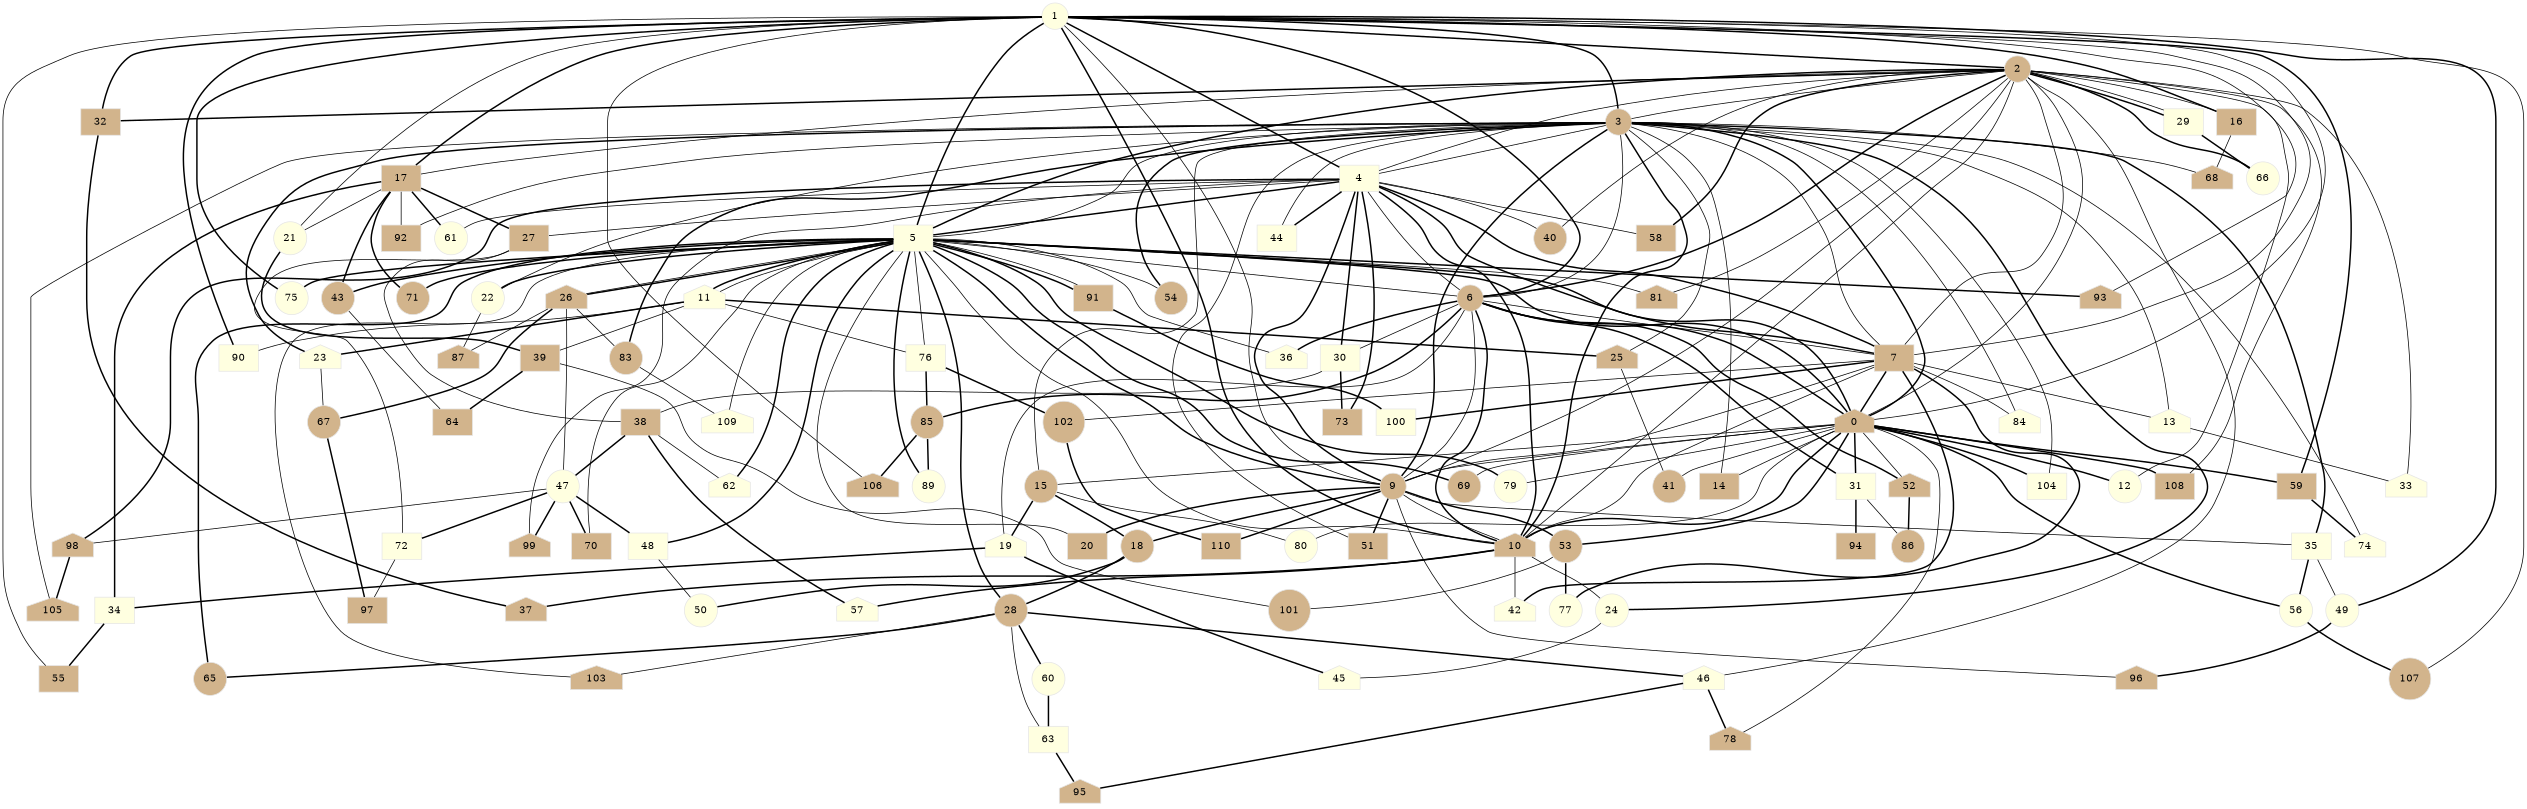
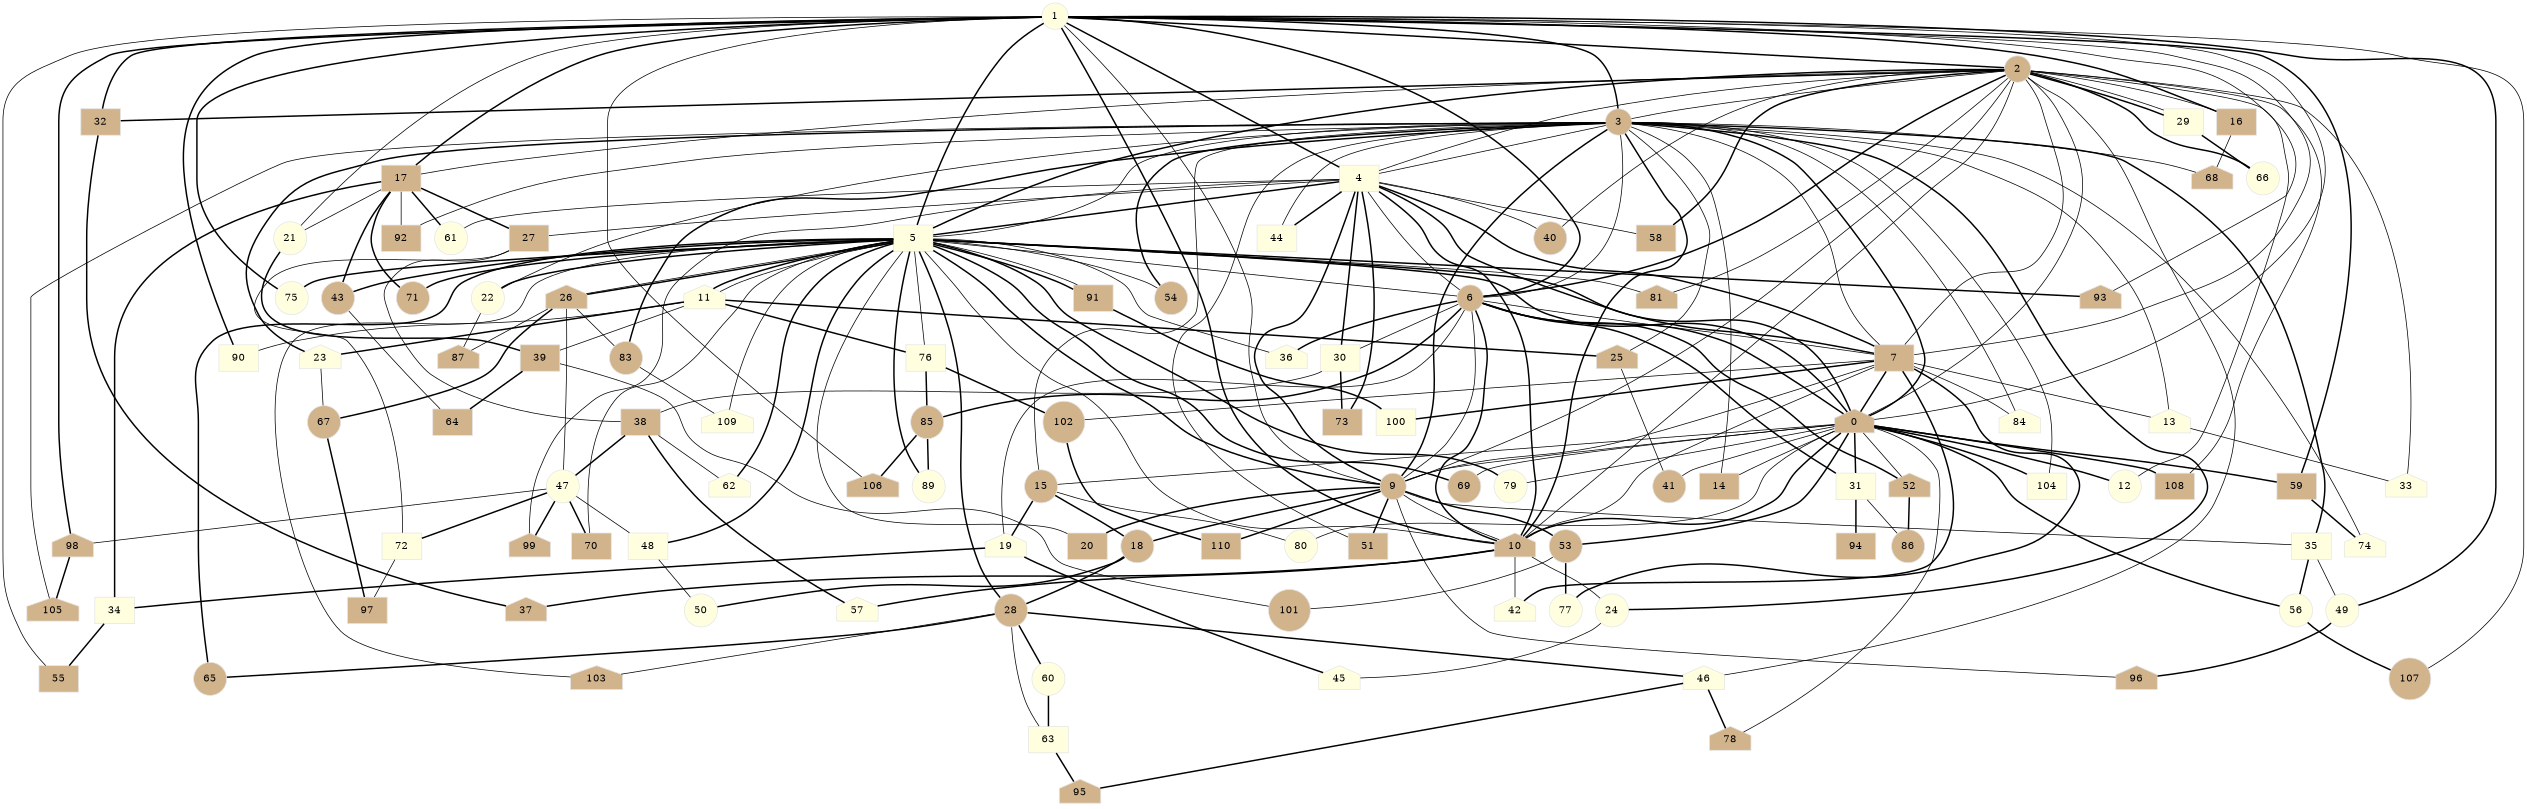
edge "4" -- "98": now "1" -- "98"
edge "11" -- "76": style solid -> bold
edge "47" -- "48": style bold -> solid
